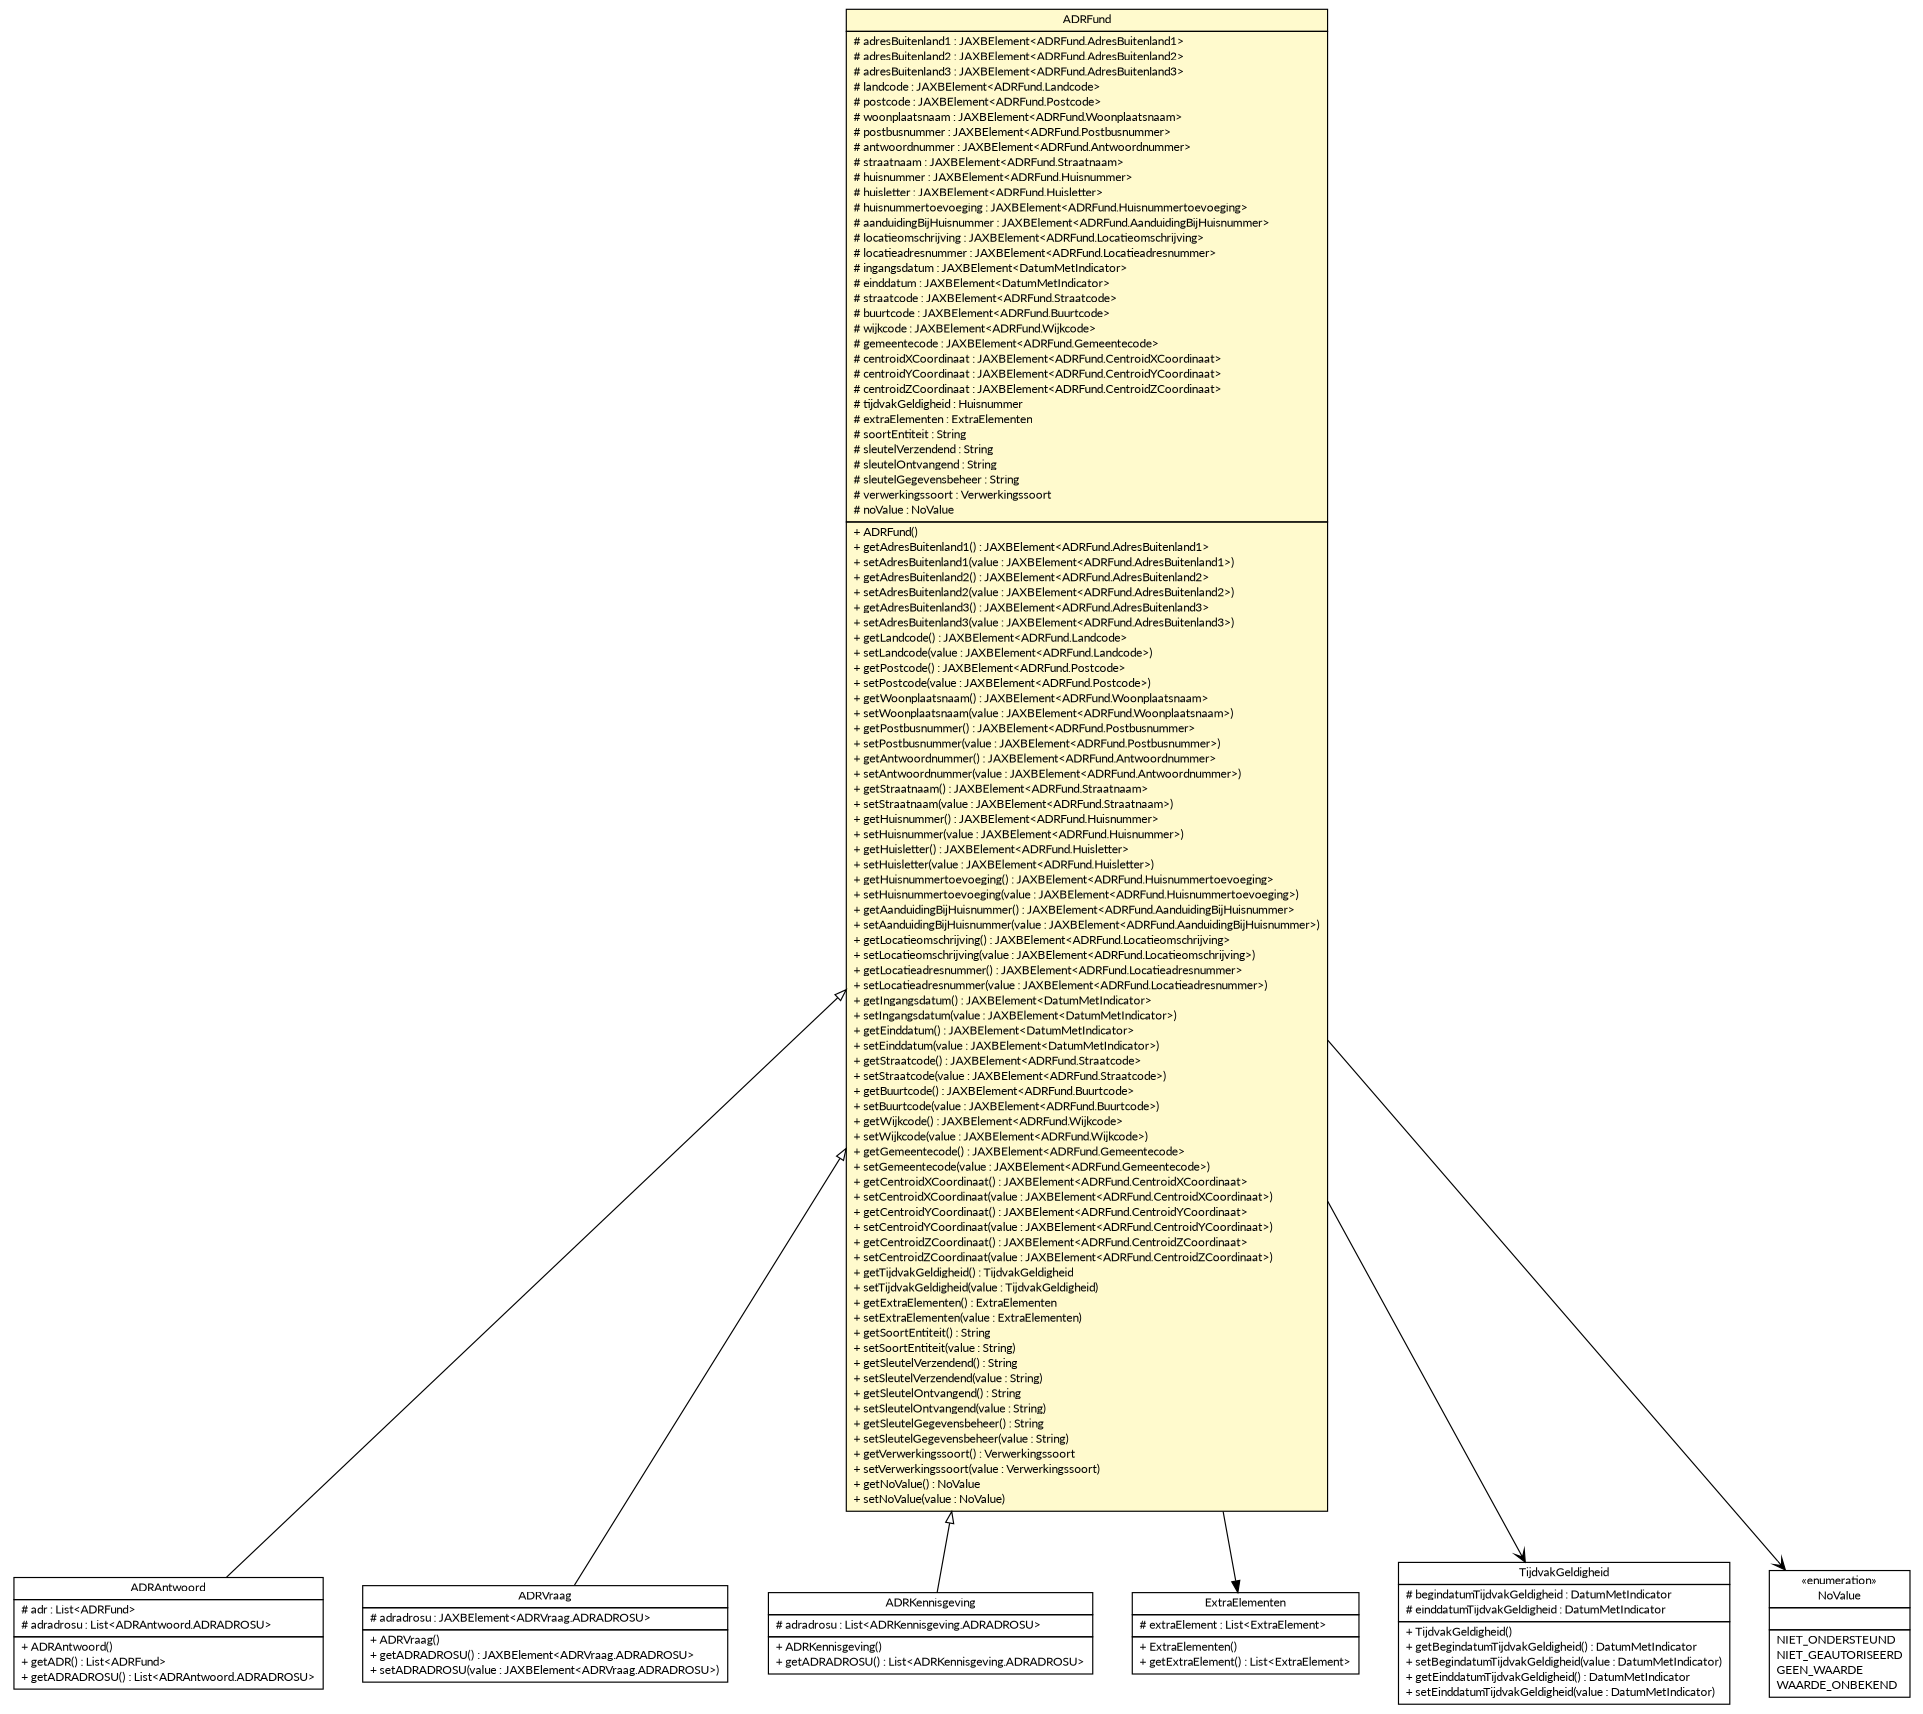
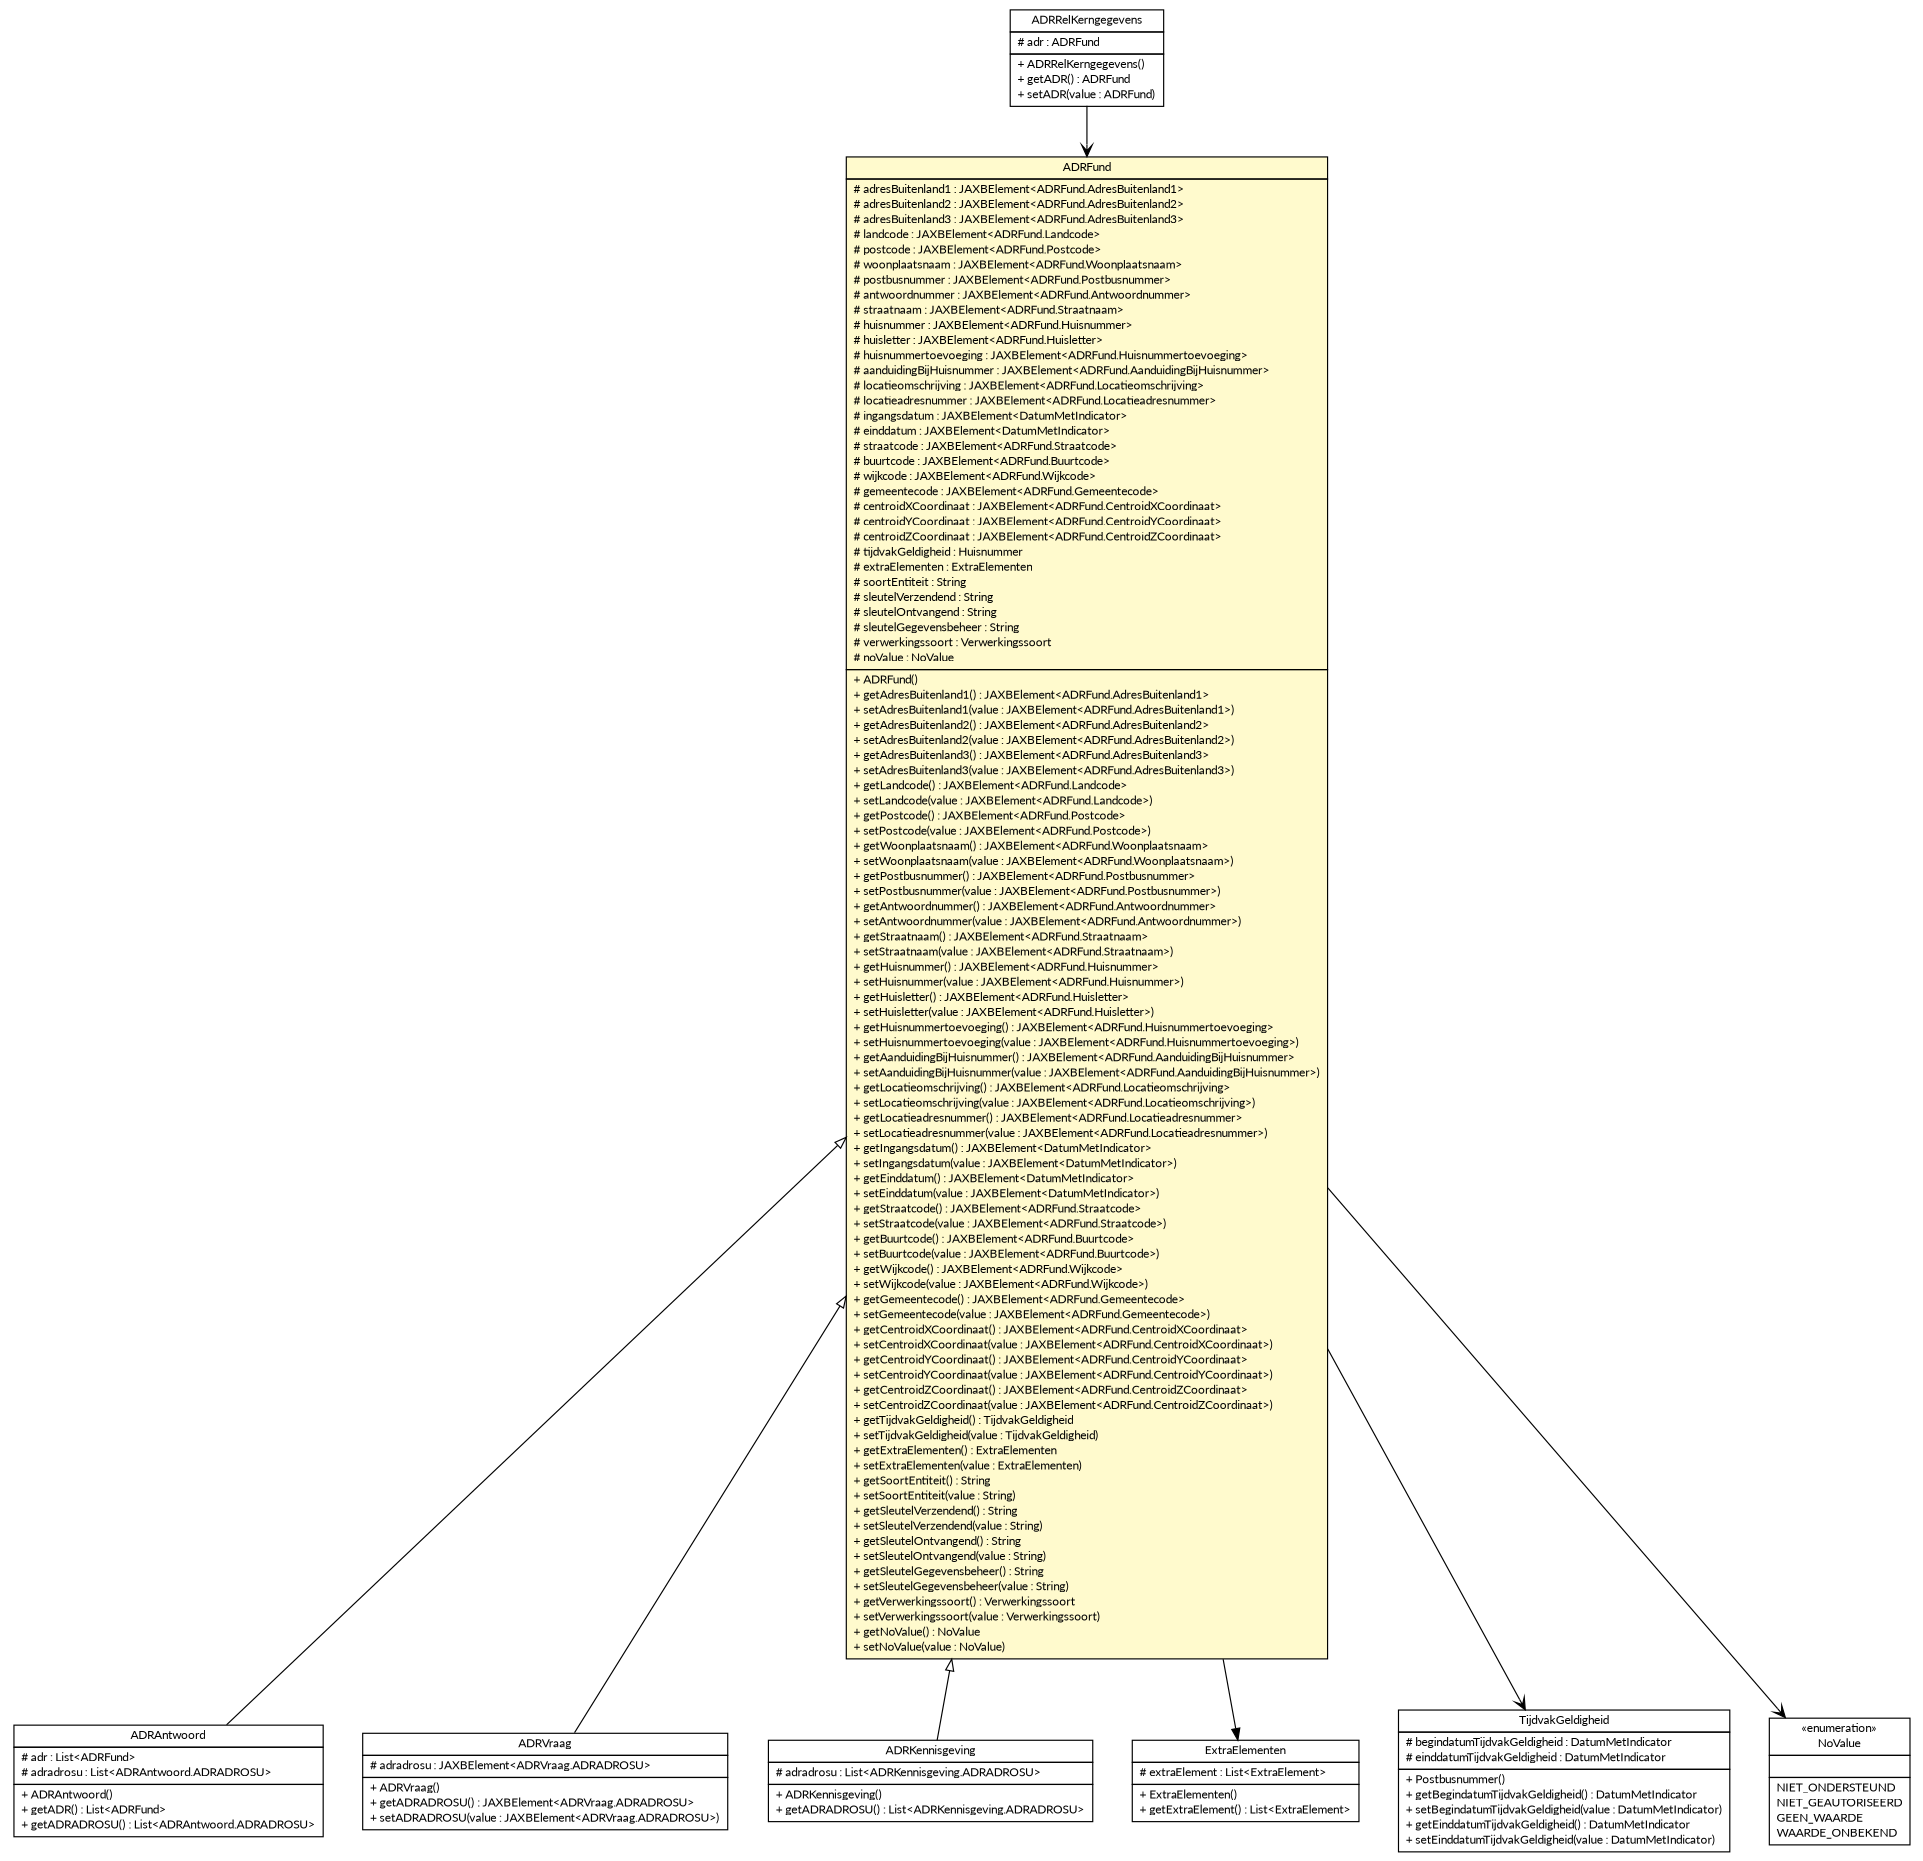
node "ADRRelKerngegevens": added
node "TijdvakGeldigheid": text "+ TijdvakGeldigheid()" -> "+ Postbusnummer()"
